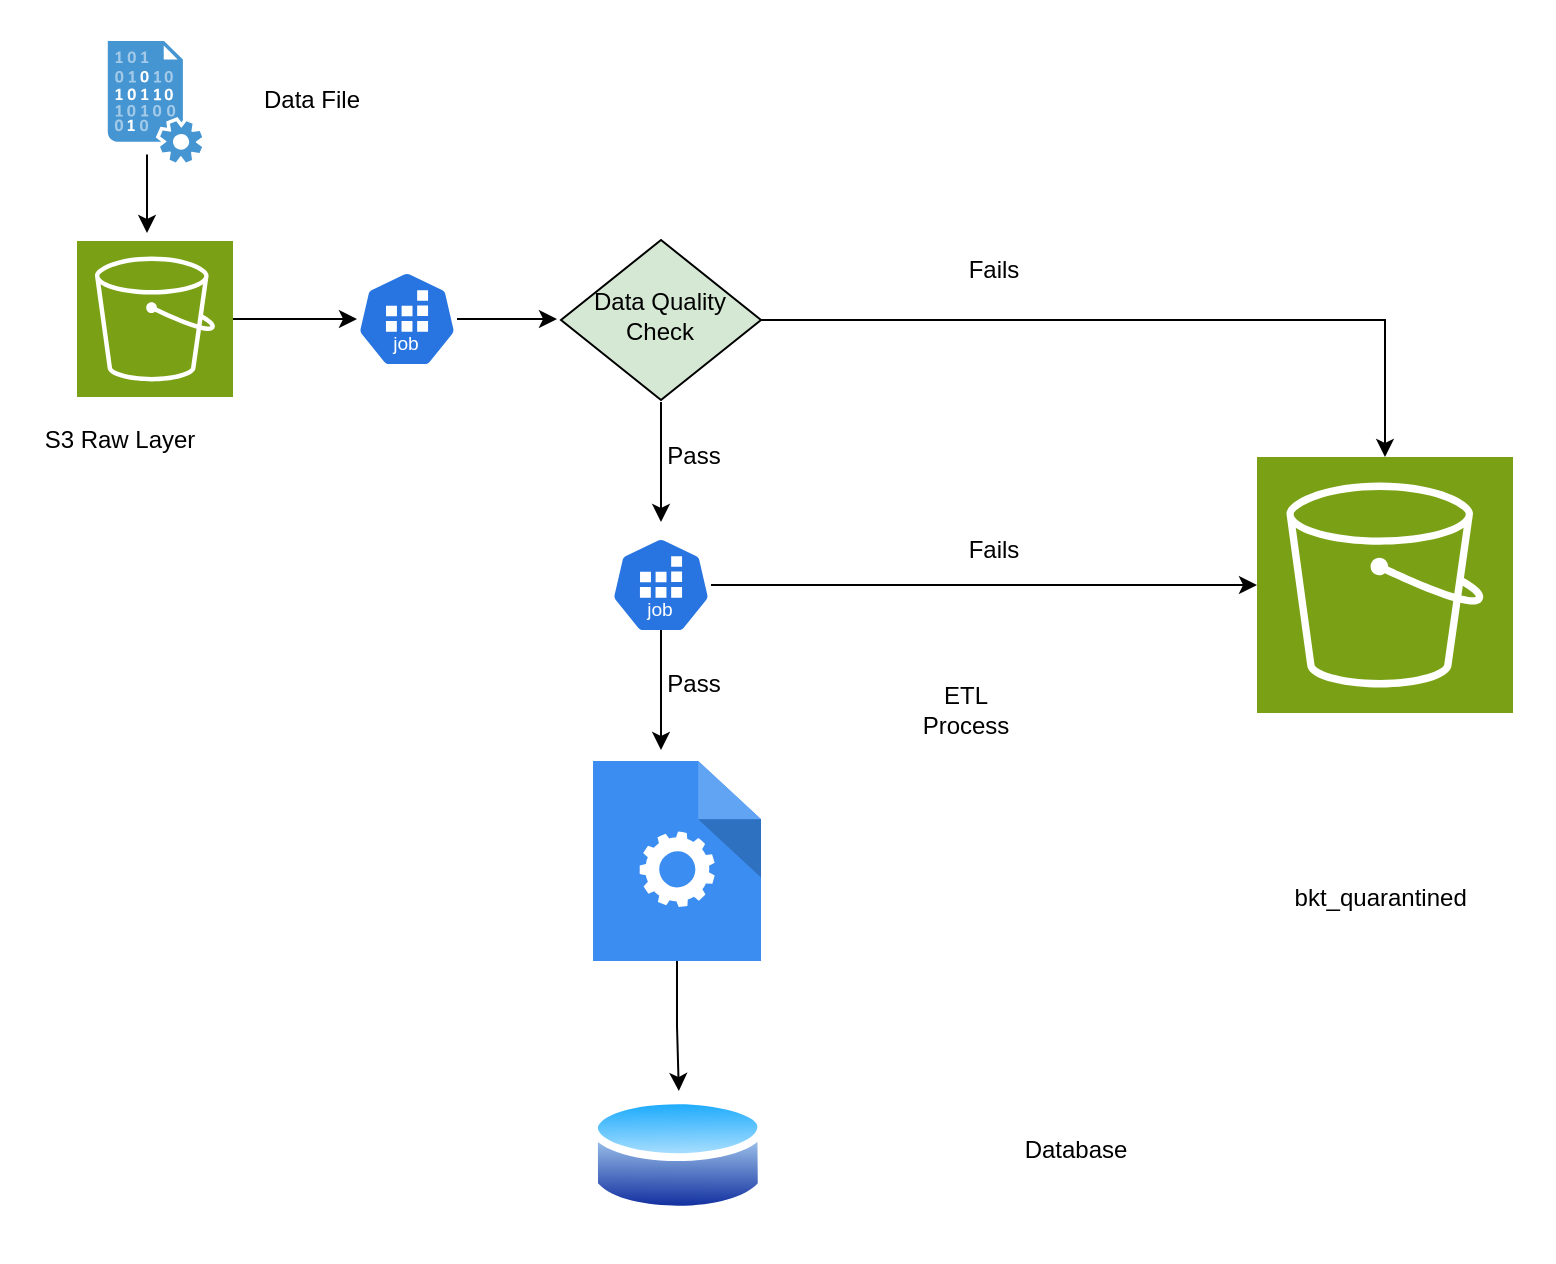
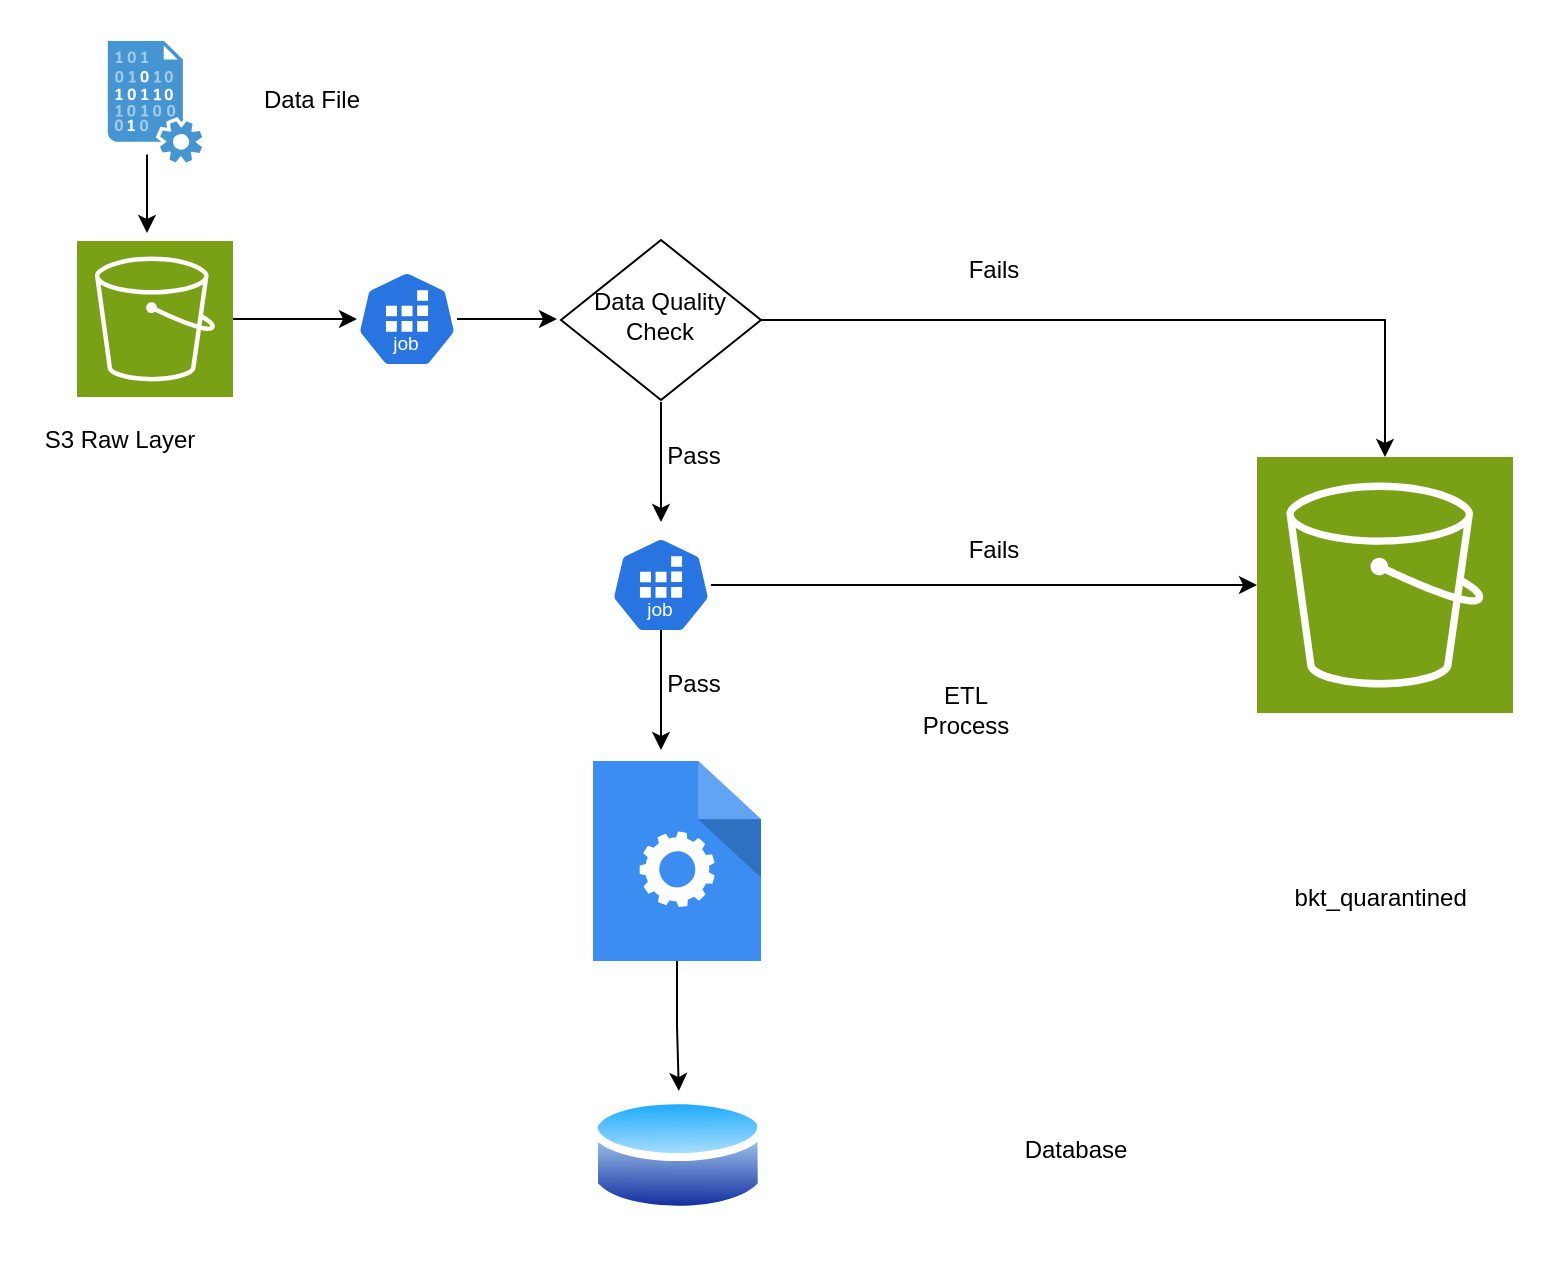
node "Data Quality Check": fillcolor #d5e8d4 -> #ffffff
